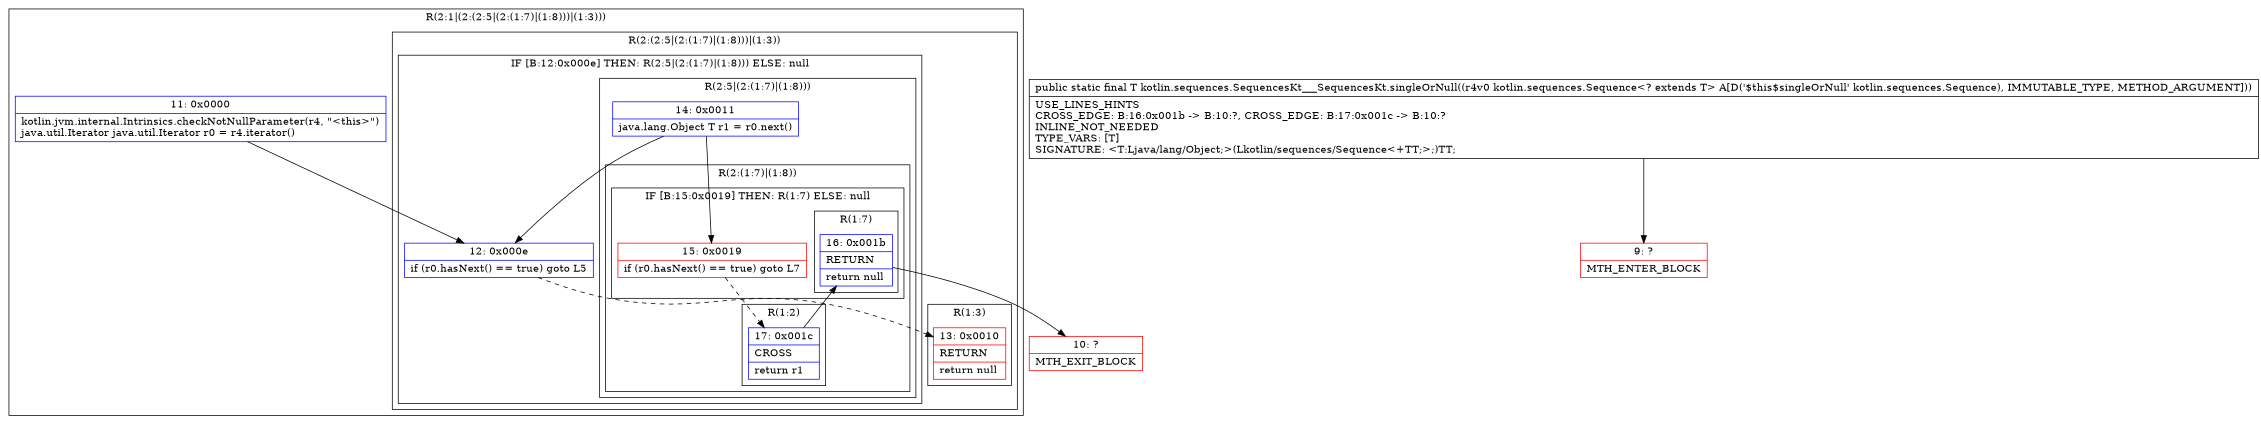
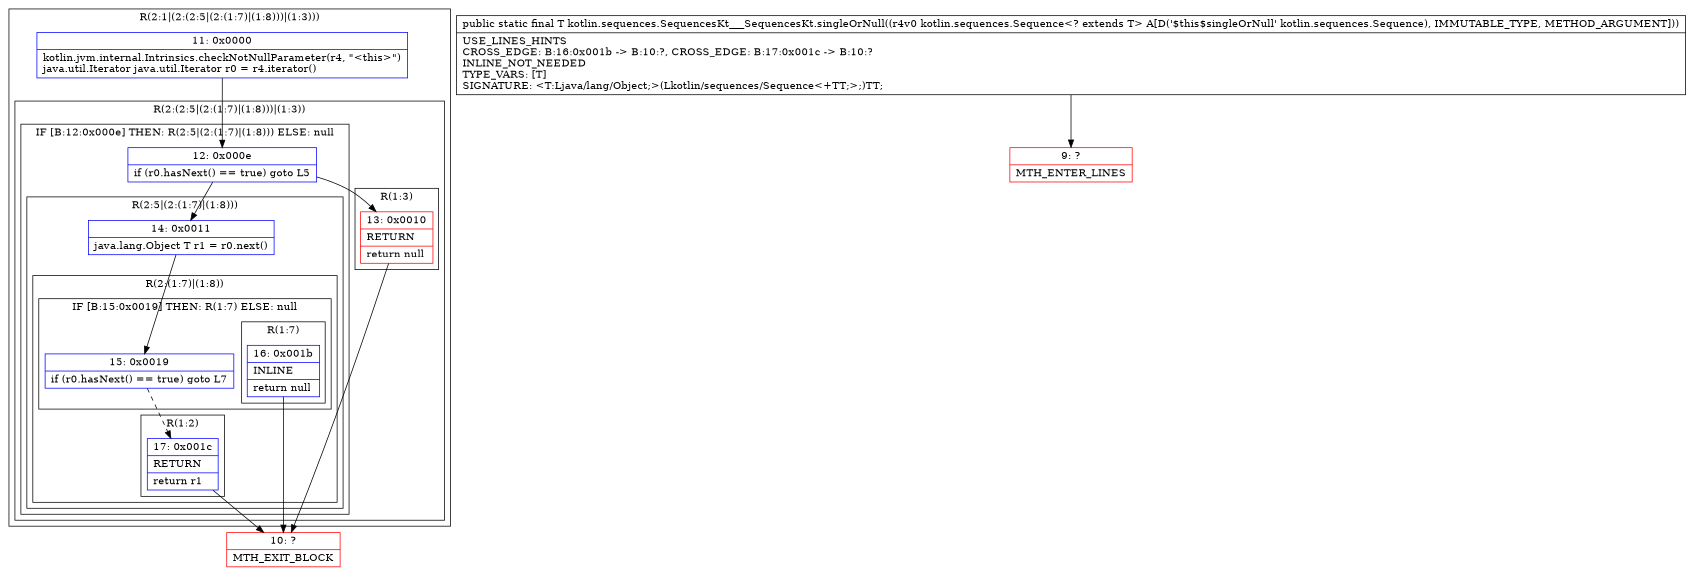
edge "14: 0x0011" -> "12: 0x000e": reversed
node "15: 0x0019": color red -> blue
node "16: 0x001b": text "RETURN" -> "INLINE"
node "9: ?": text "MTH_ENTER_BLOCK" -> "MTH_ENTER_LINES"
edge "12: 0x000e" -> "13: 0x0010": style dashed -> solid
edge "17: 0x001c" -> "16: 0x001b": now "17: 0x001c" -> "10: ?"
node "17: 0x001c": text "CROSS" -> "RETURN"
edge "13: 0x0010" -> "10: ?": added
